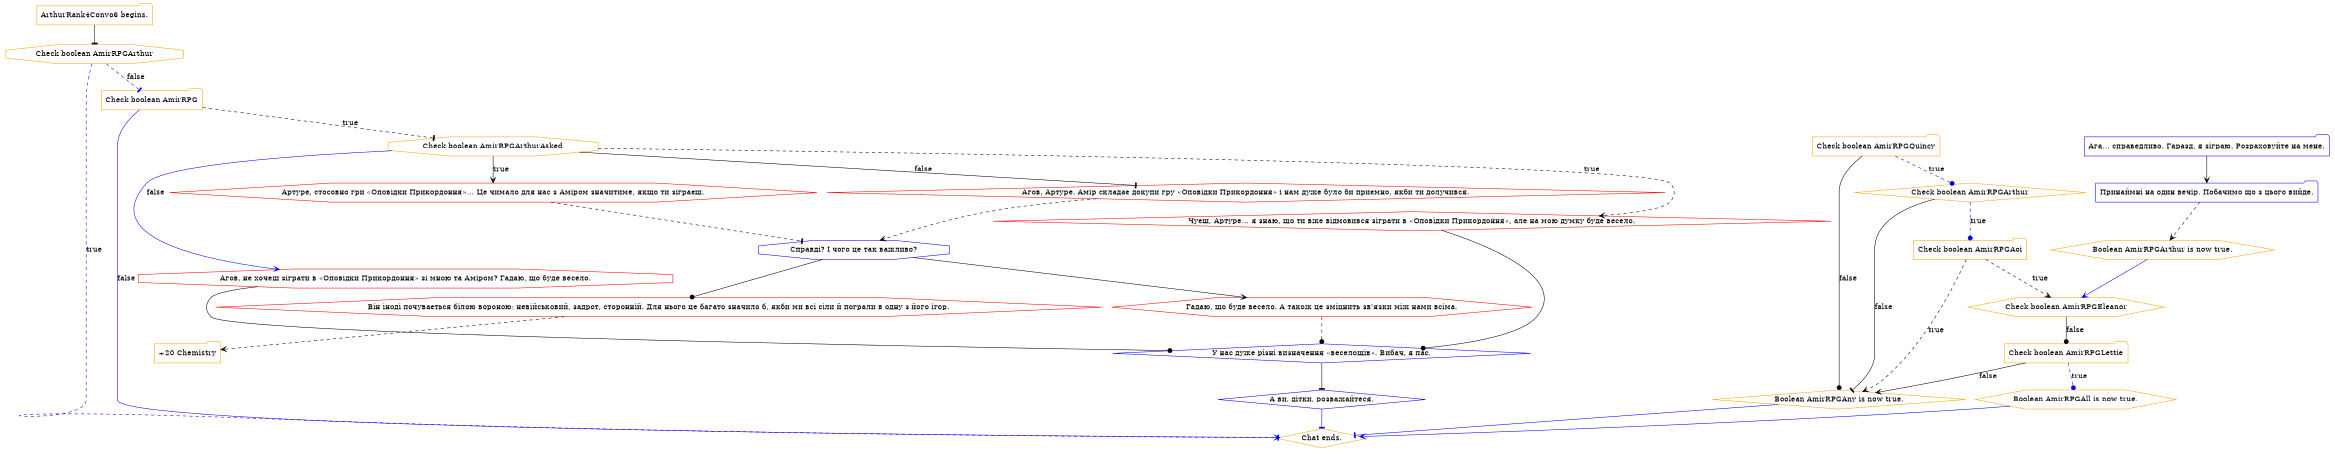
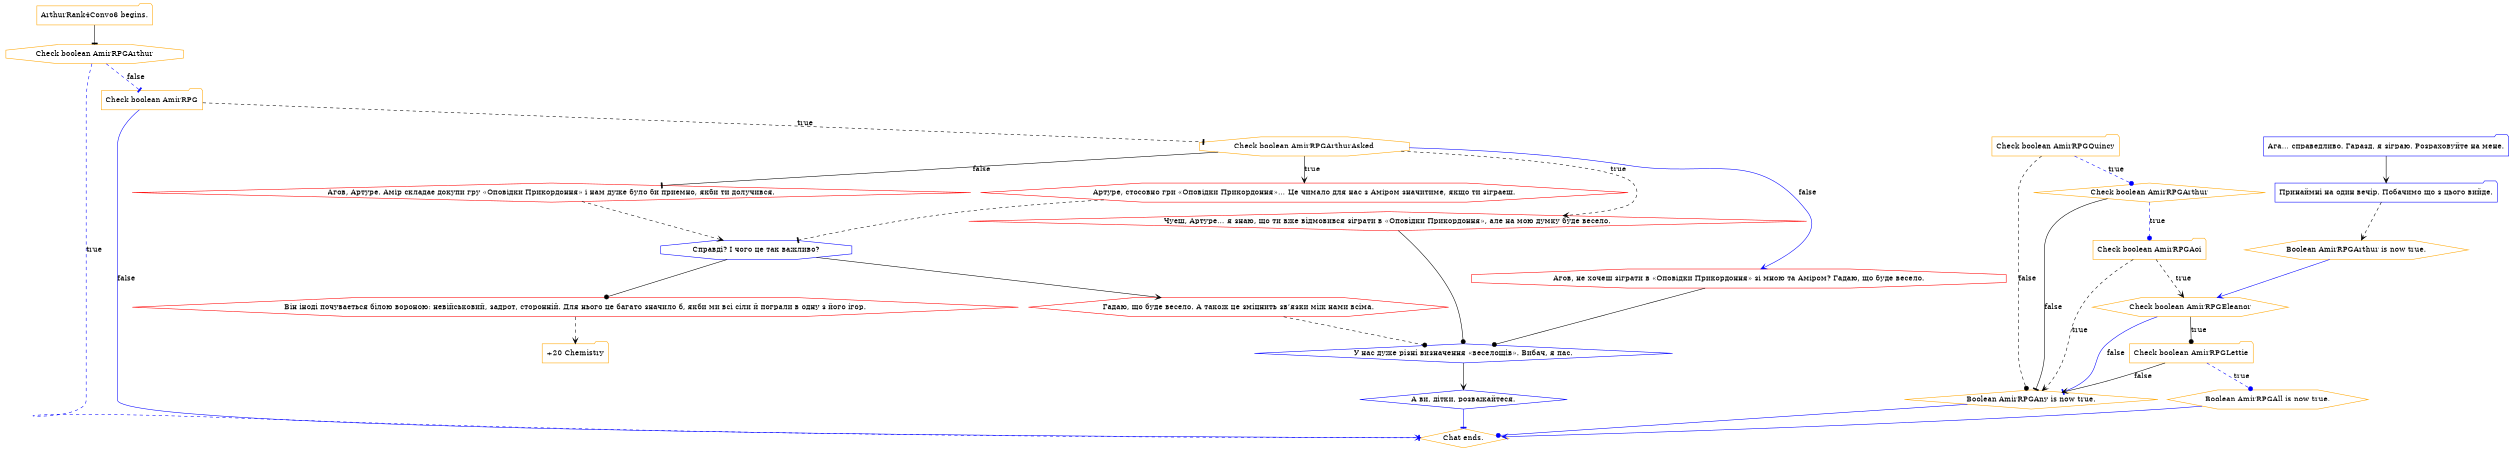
edge "Check boolean AmirRPGQuincy" -> "Boolean AmirRPGAny is now true.": style solid -> dashed
edge "Check boolean AmirRPGEleanor" -> "Check boolean AmirRPGLettie": label "false" -> "true"
edge "Check boolean AmirRPGEleanor" -> "Boolean AmirRPGAny is now true.": added, label "false"
edge "У нас дуже різні визначення «веселощів». Вибач, я пас." -> "А ви, дітки, розважайтеся.": arrowhead tee -> vee
edge "Boolean AmirRPGAny is now true." -> "Chat ends.": arrowhead tee -> dot
